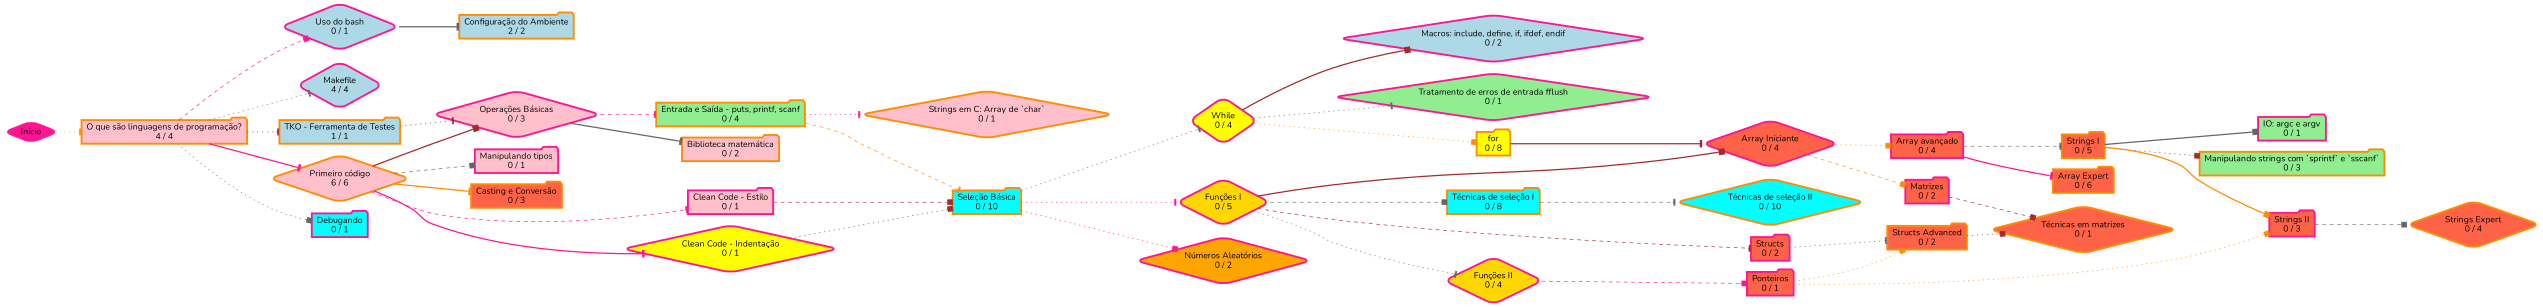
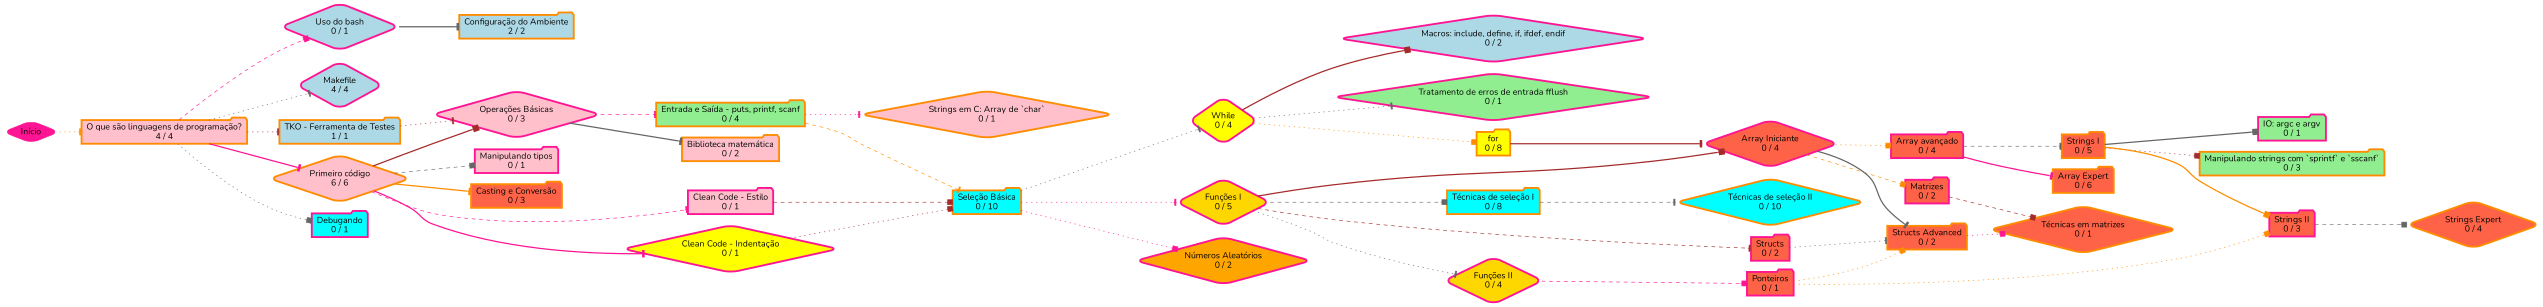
edge "Array Iniciante 0 / 4" -> "Structs Advanced 0 / 2": added
edge "Structs Advanced 0 / 2" -> "Técnicas em matrizes 0 / 1": color brown -> deeppink
